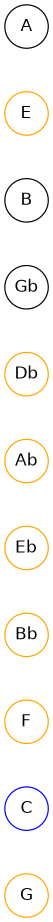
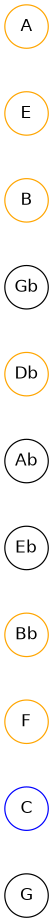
node "A": color black -> orange
node "B": color black -> orange
node "Ab": color orange -> black
node "Eb": color orange -> black
node "G": color orange -> black
